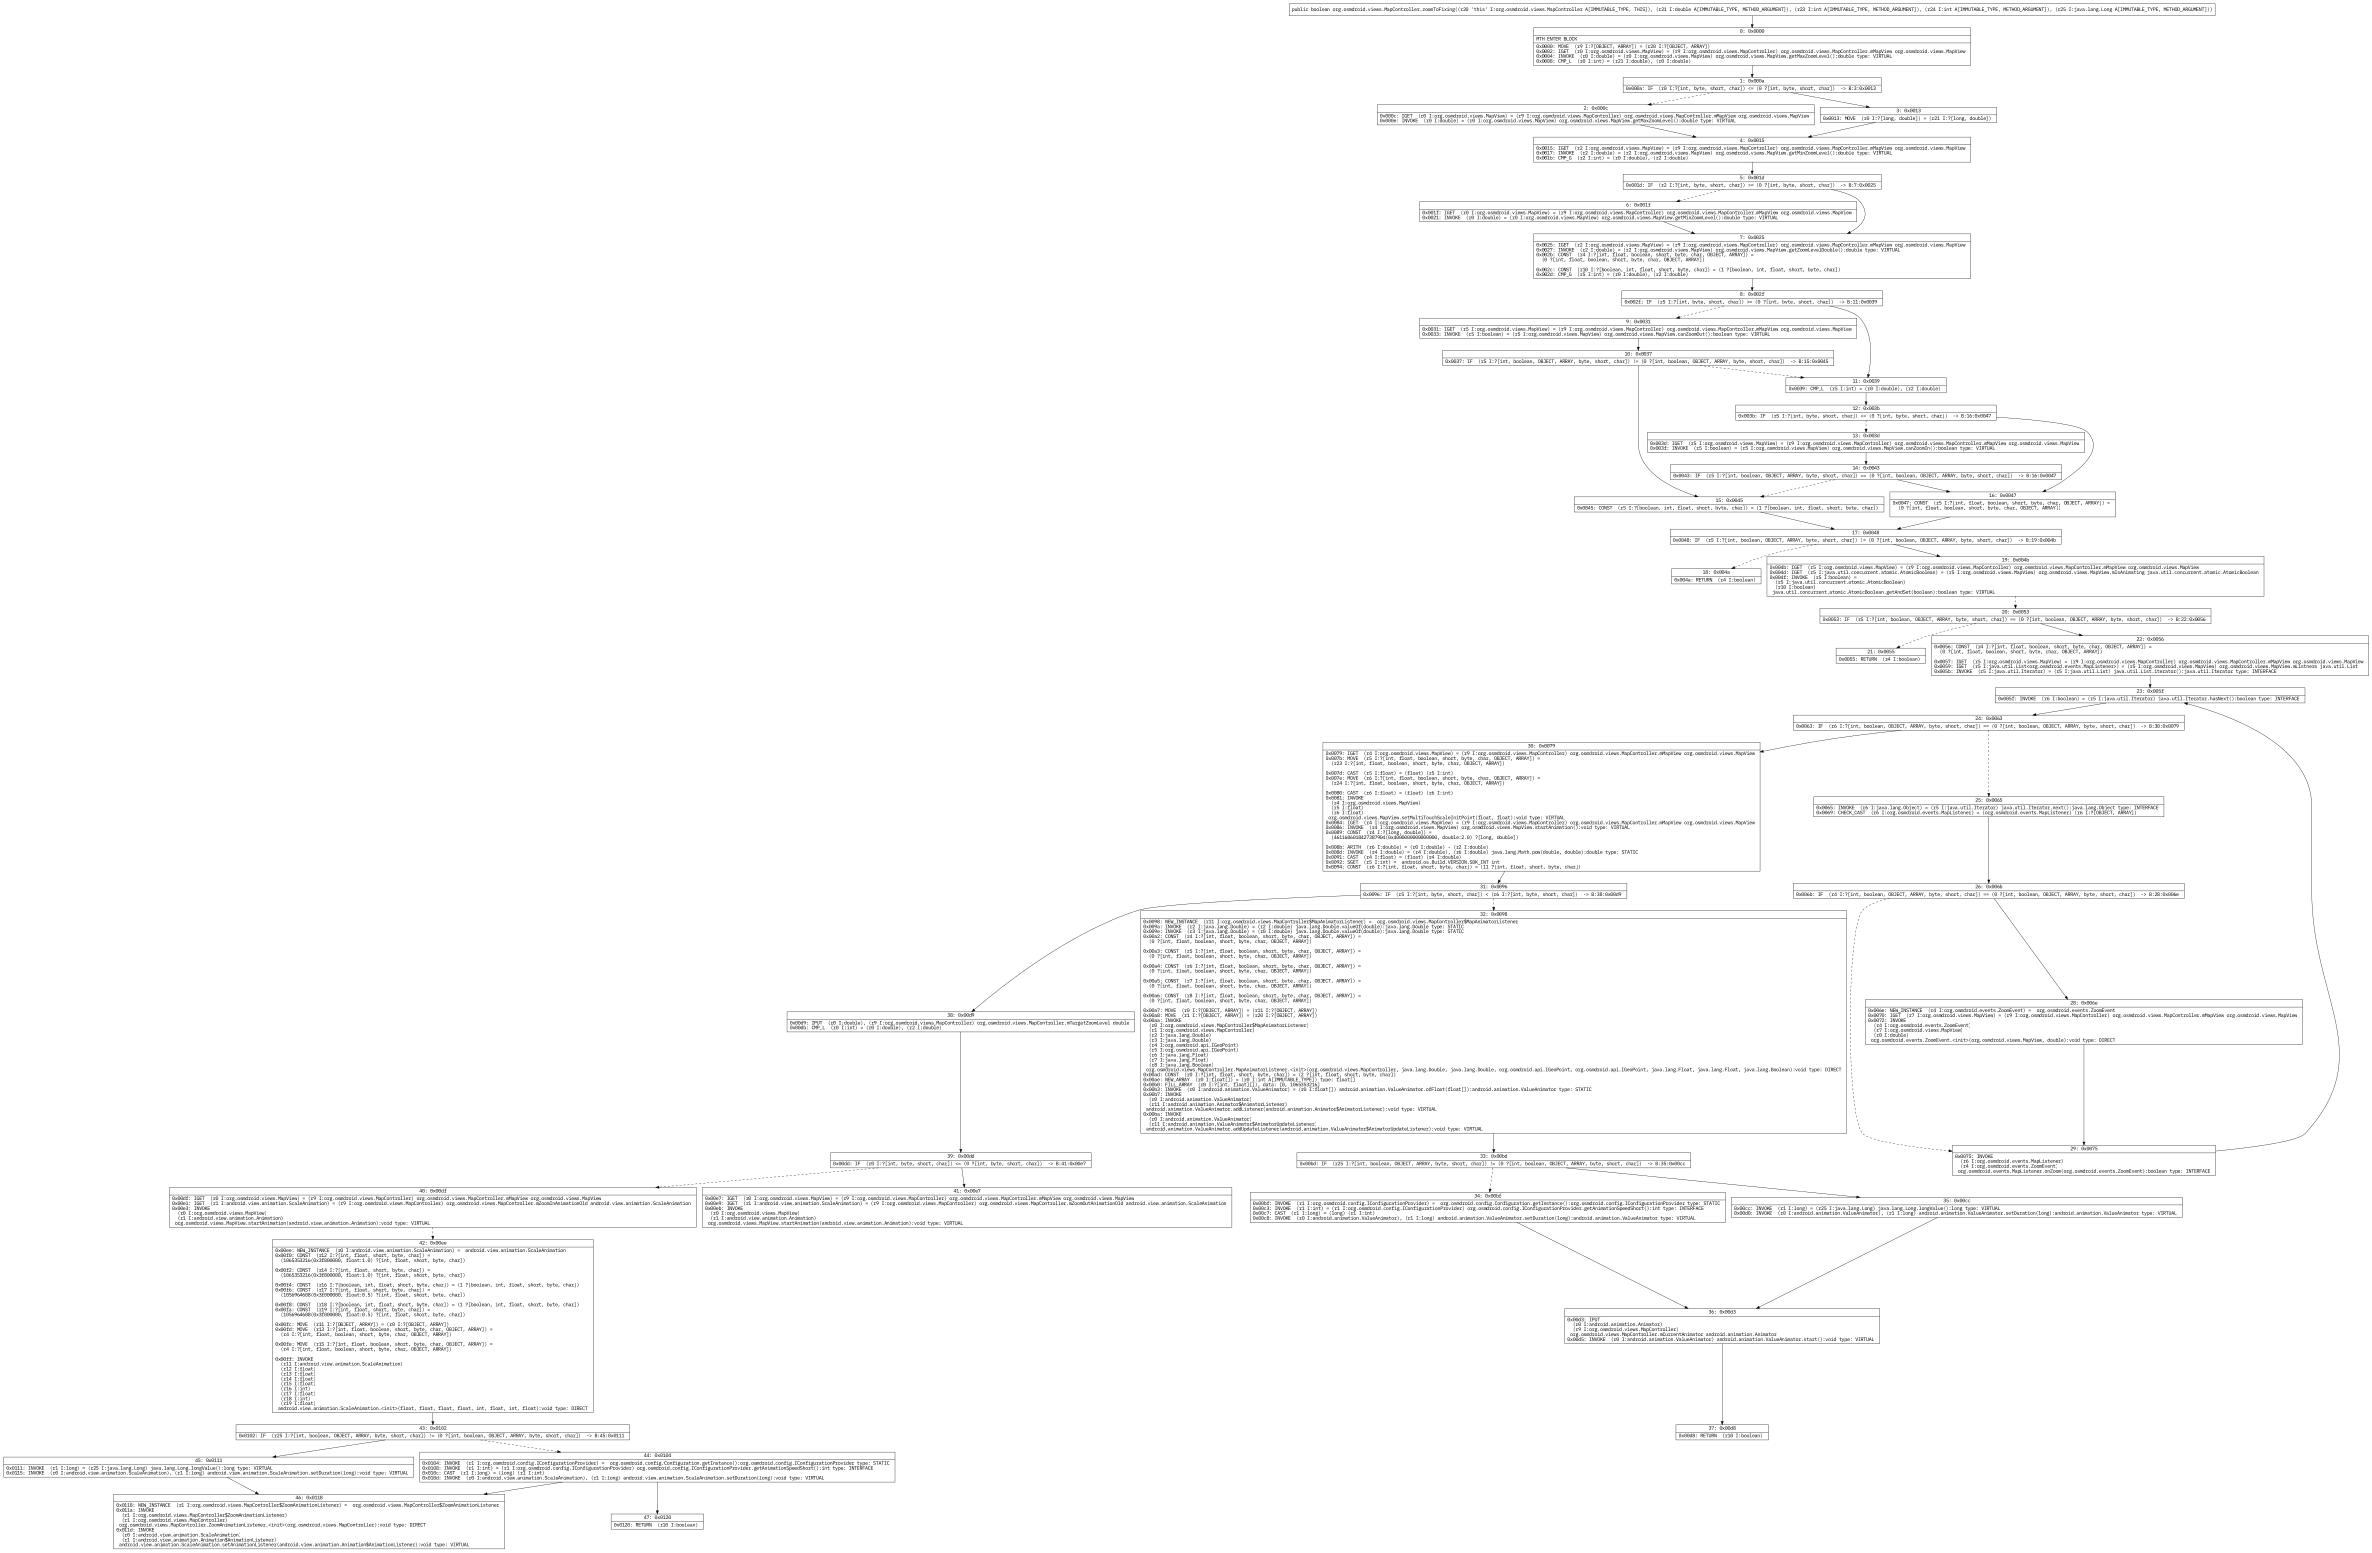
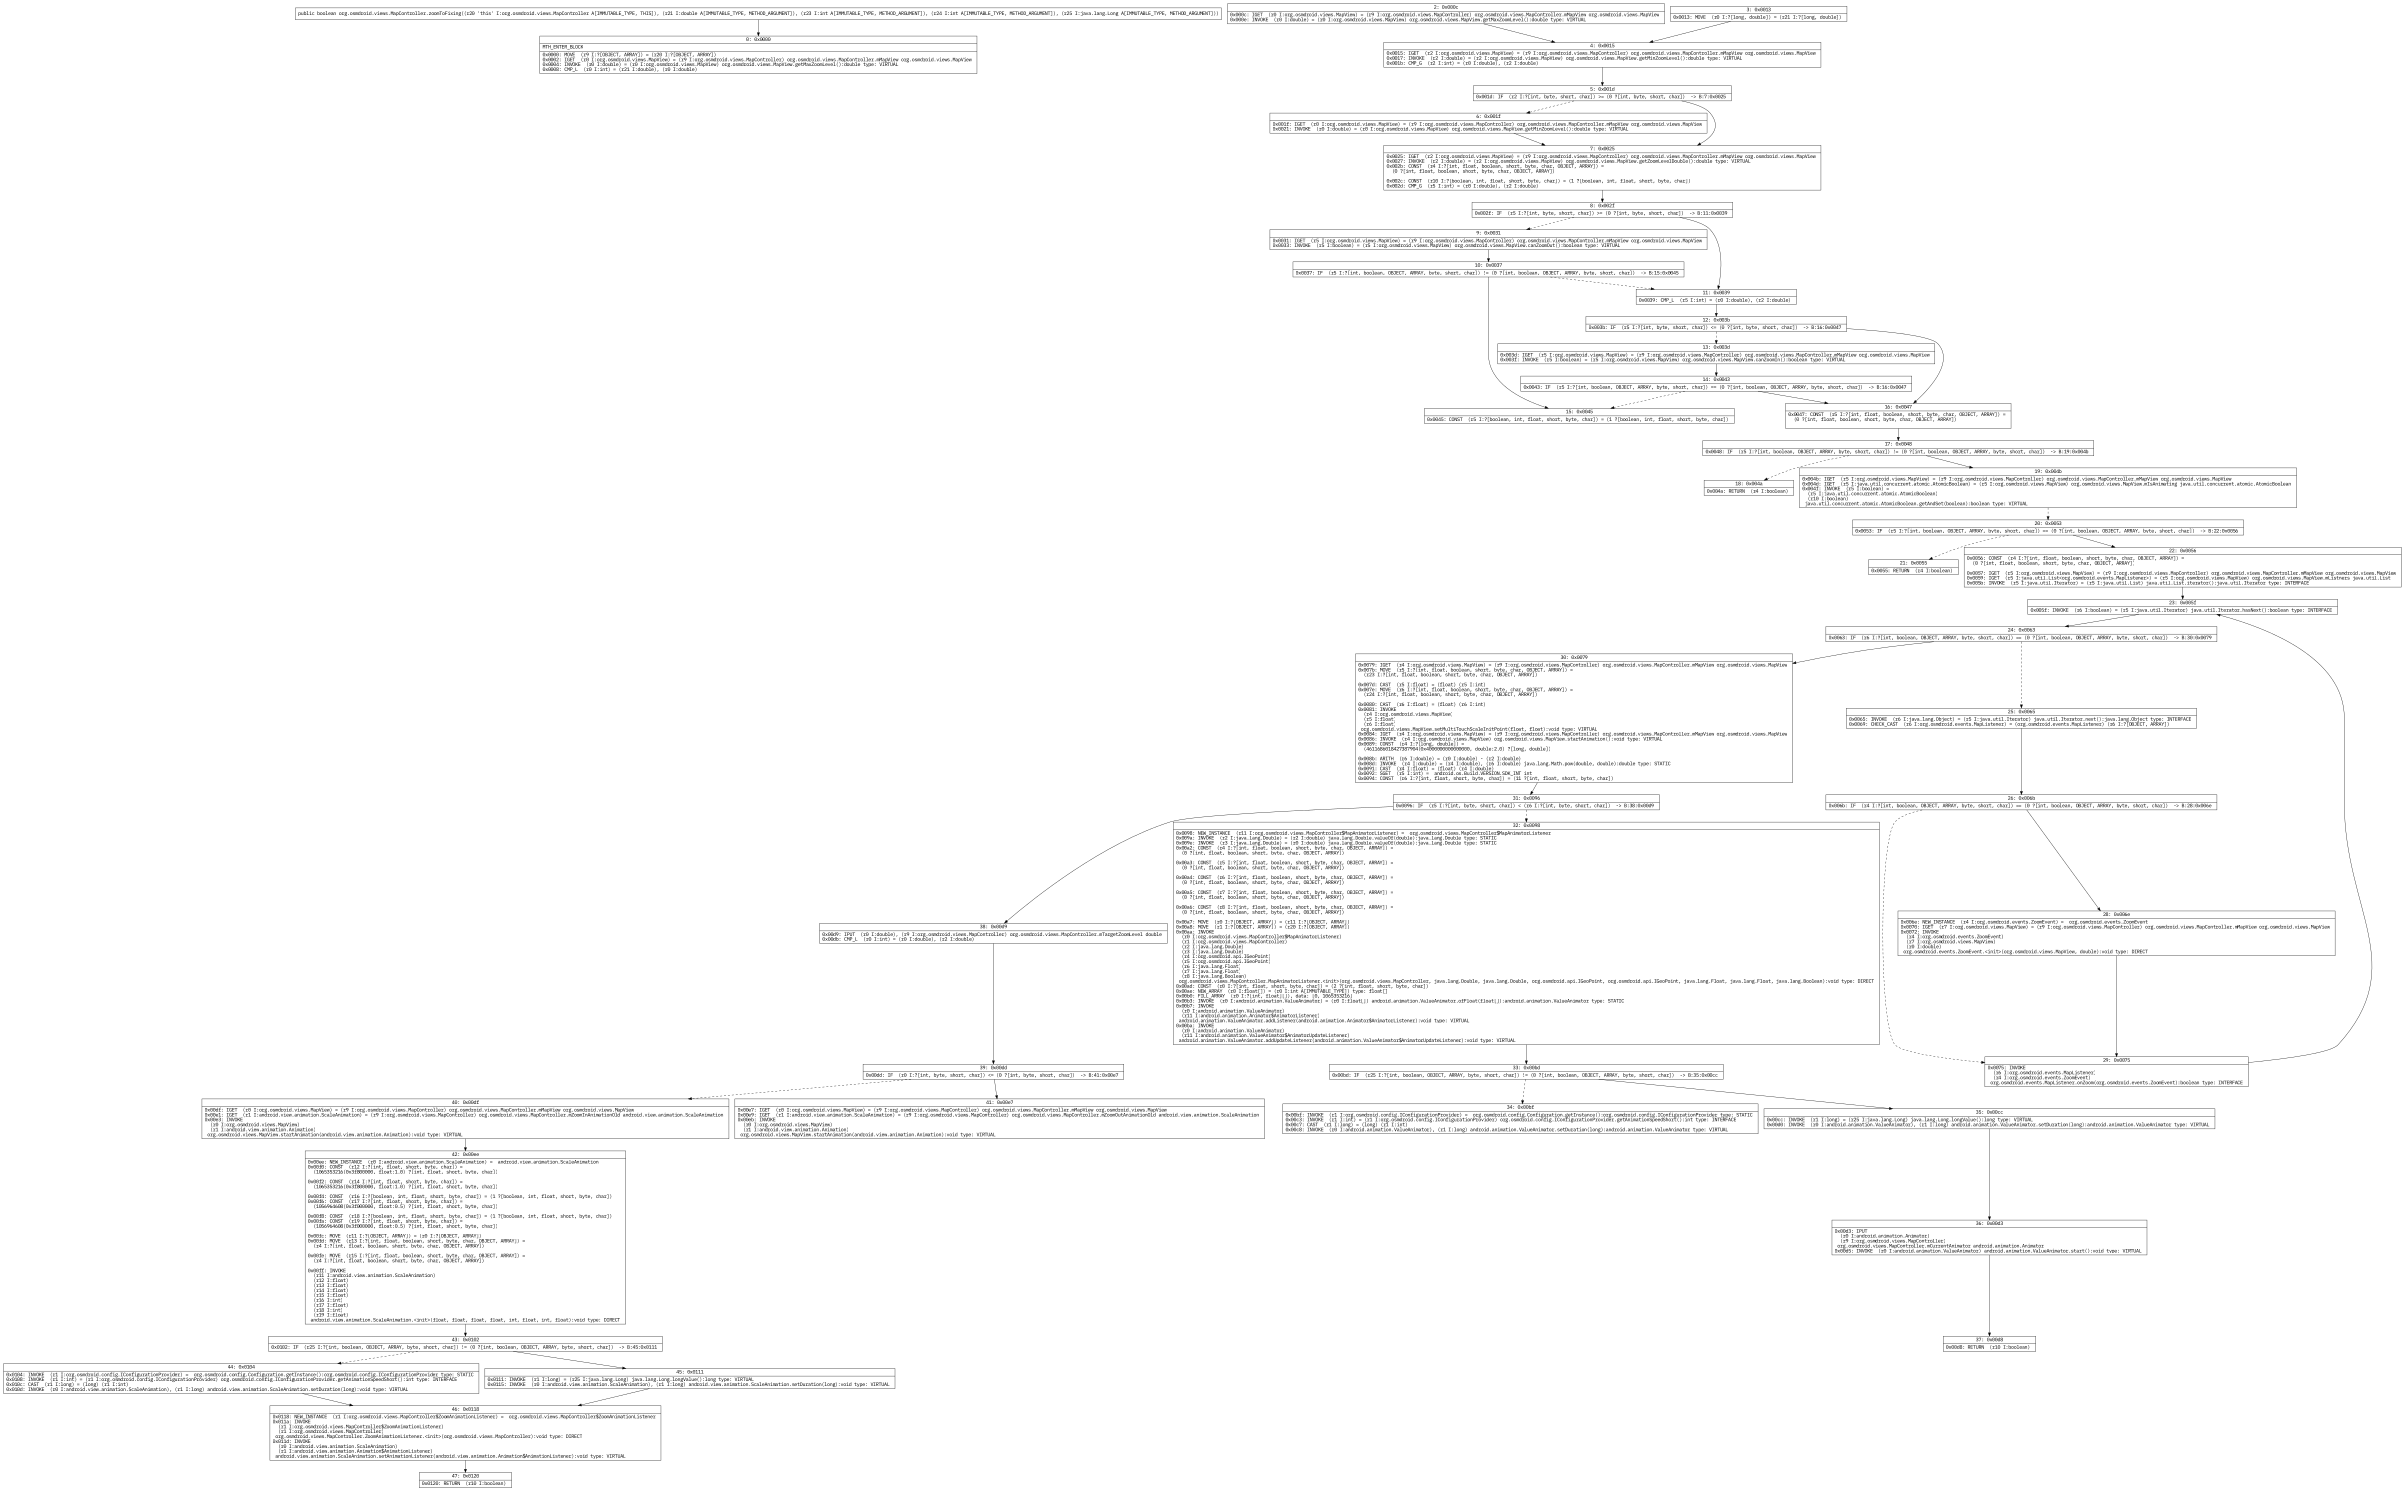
node "1: 0x000a": removed
edge "15: 0x0045" -> "17: 0x0048": removed
edge "40: 0x00df" -> "42: 0x00ee": style dashed -> solid
edge "34: 0x00bf" -> "36: 0x00d3": removed
edge "44: 0x0104" -> "47: 0x0120": now "46: 0x0118" -> "47: 0x0120"
